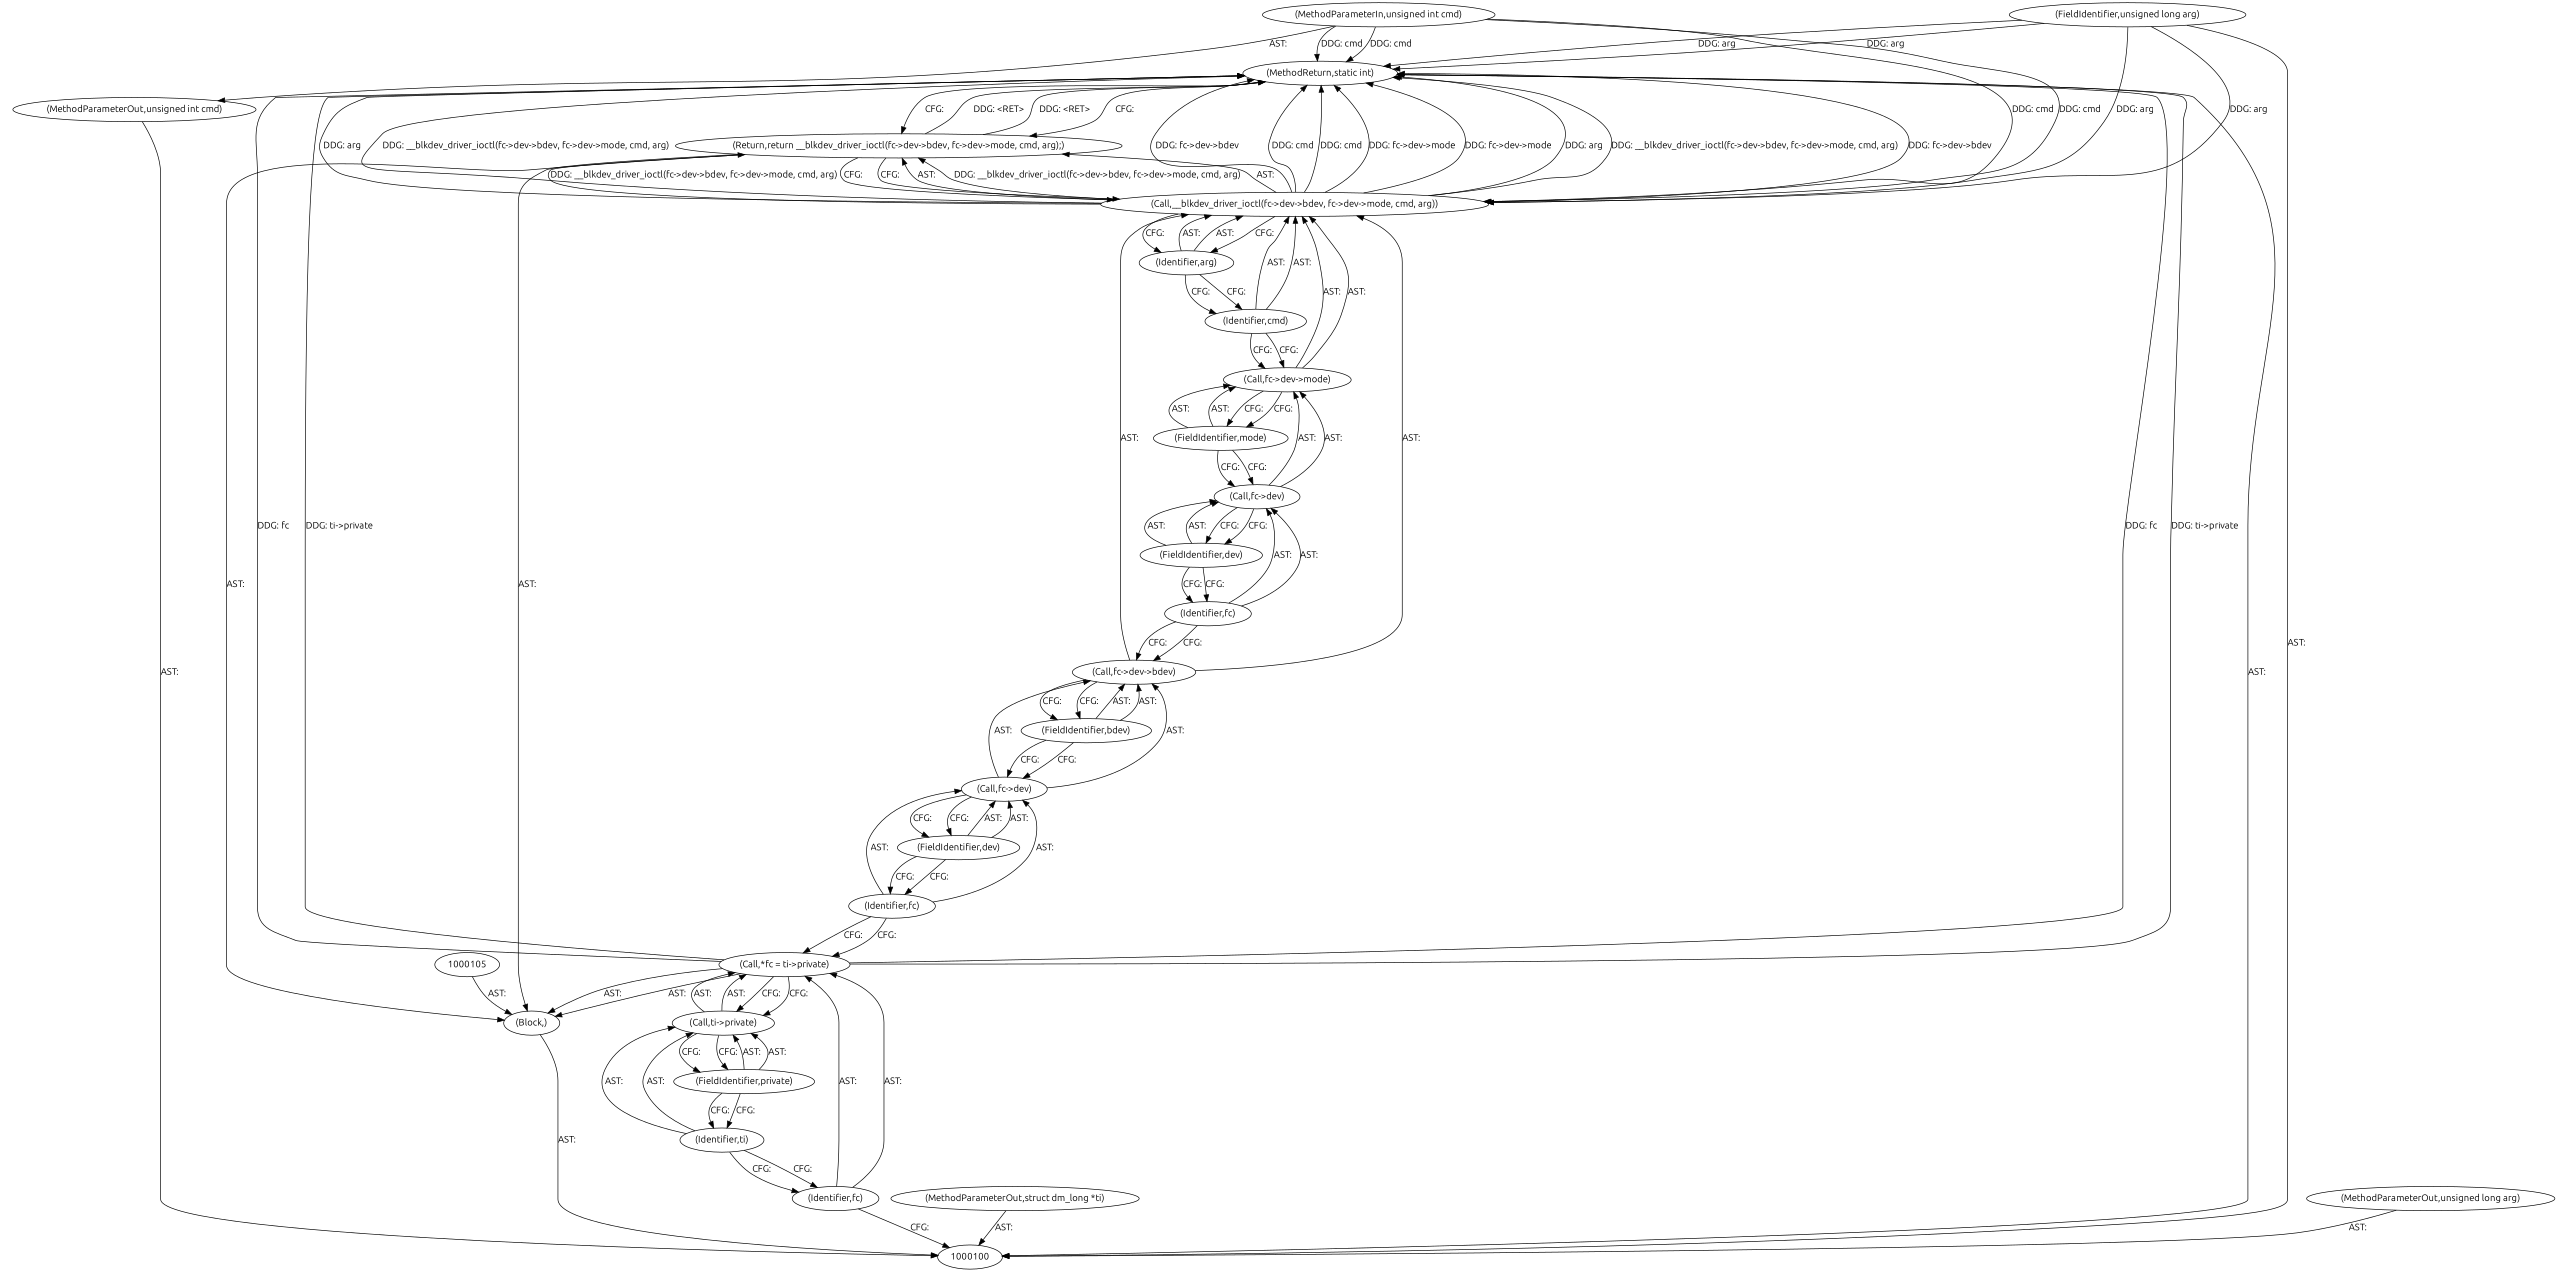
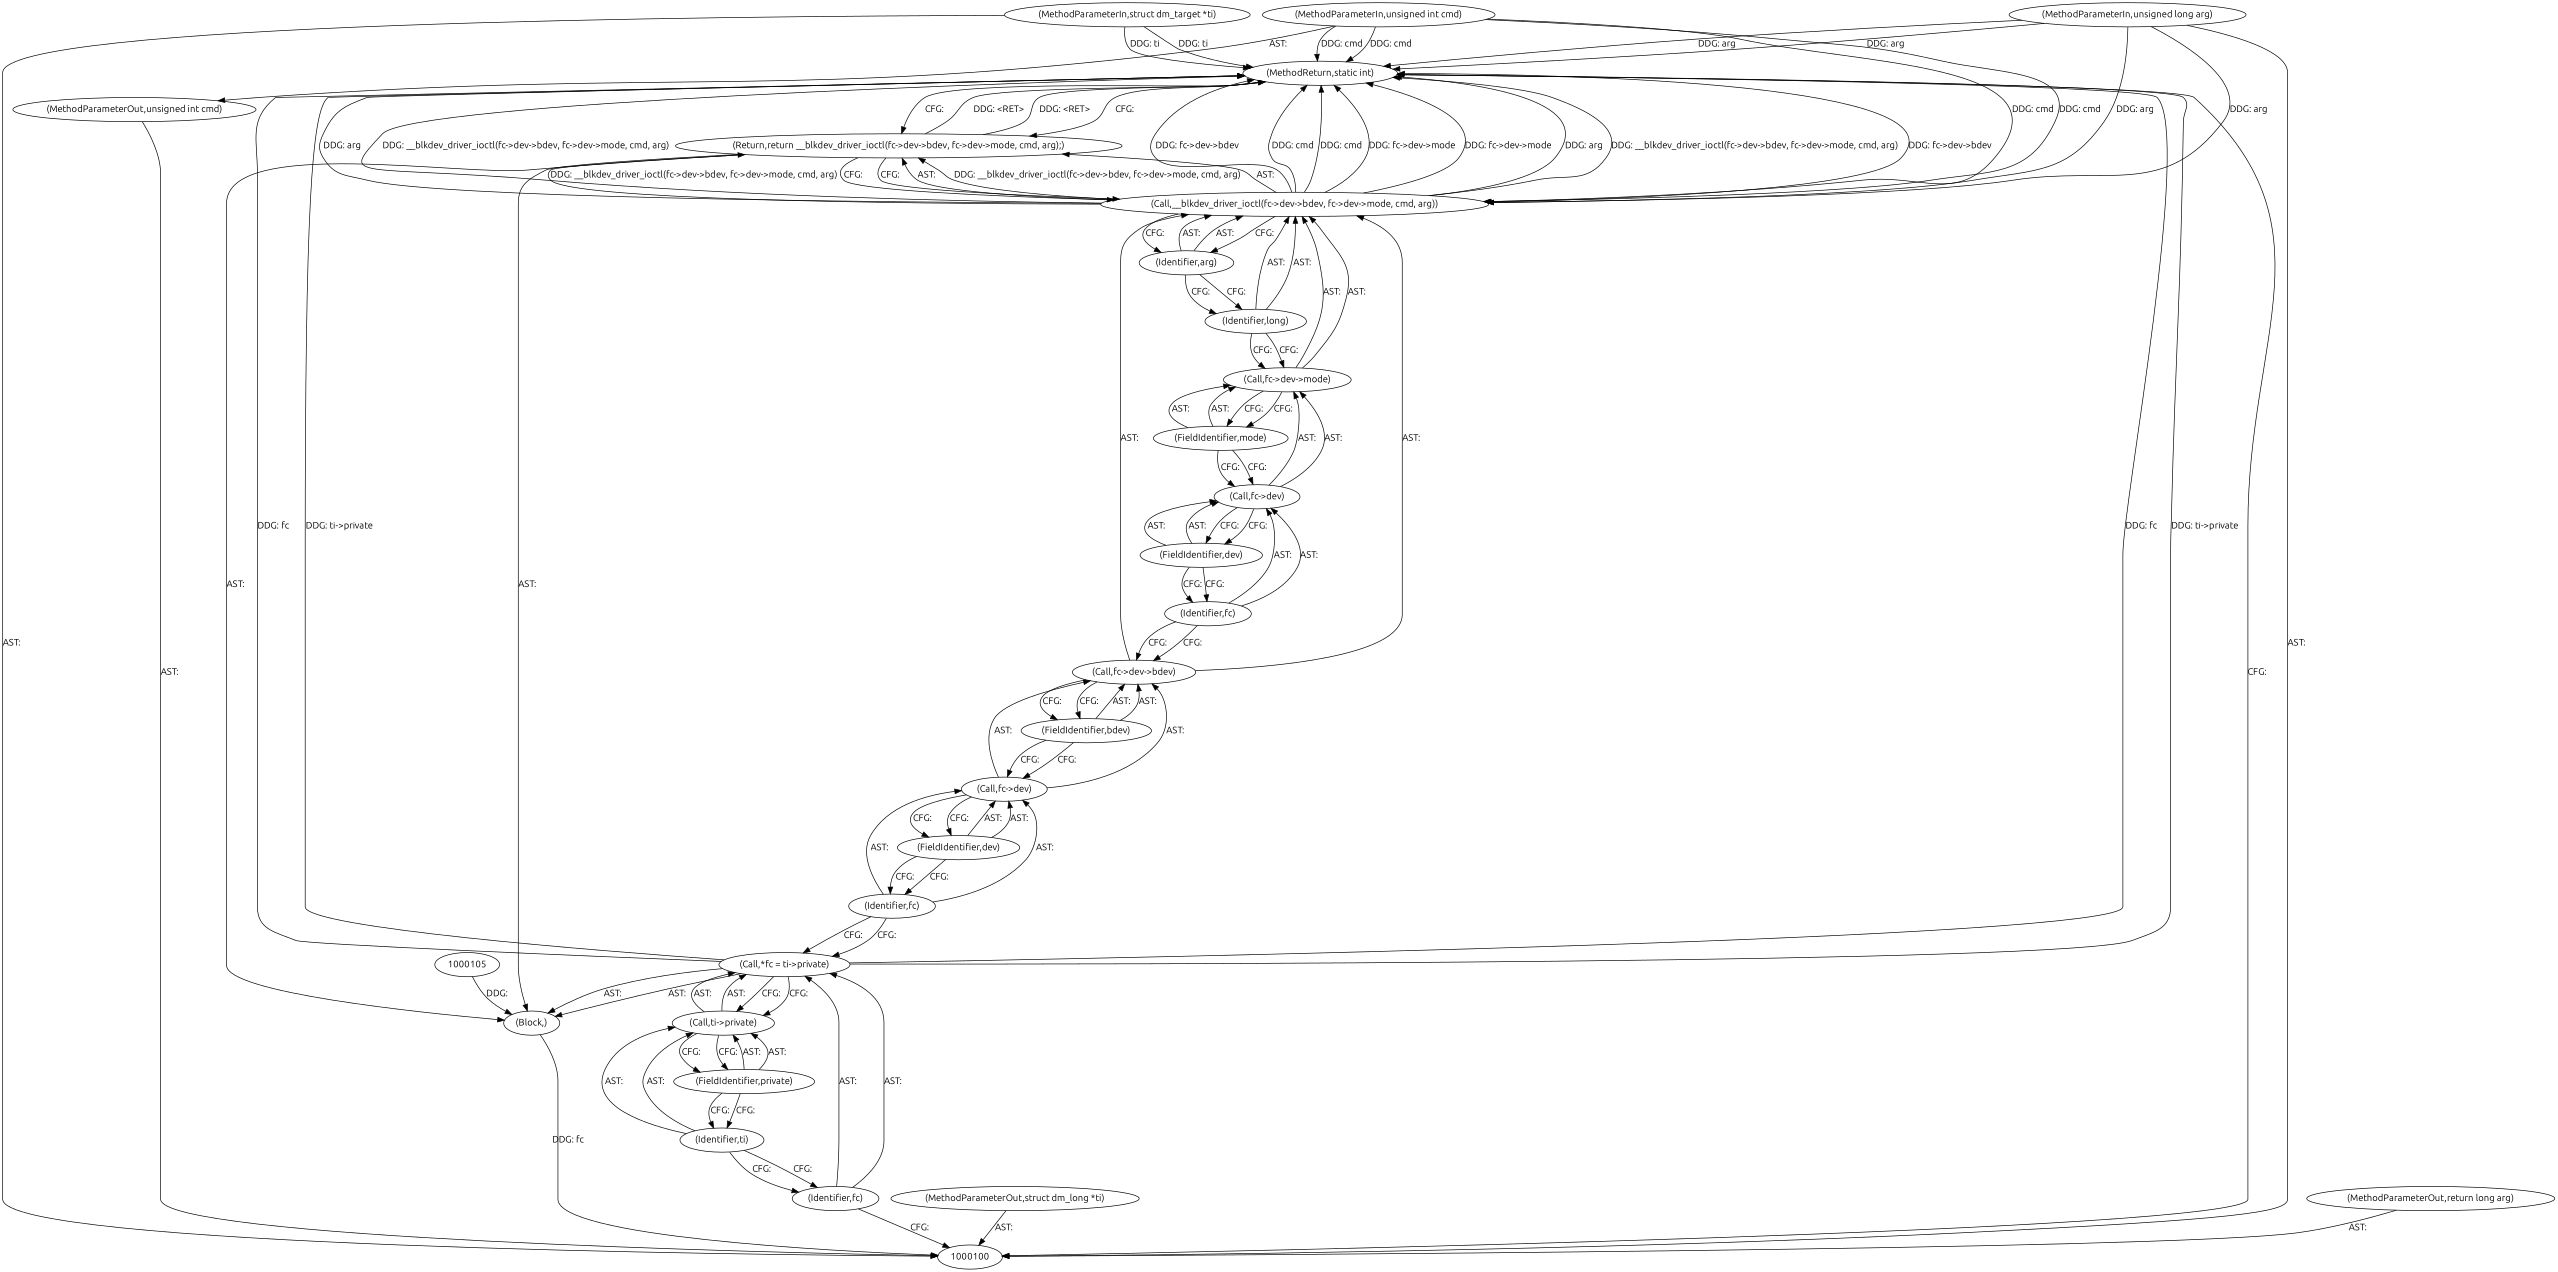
node "(MethodParameterIn,struct dm_target *ti)": added
node "(FieldIdentifier,unsigned long arg)": label "(FieldIdentifier,unsigned long arg)" -> "(MethodParameterIn,unsigned long arg)"
node "(Identifier,cmd)": label "(Identifier,cmd)" -> "(Identifier,long)"
edge "(MethodReturn,static int)" -> "1000100": label "AST: " -> "CFG: "
edge "1000105" -> "(Block,)": label "AST: " -> "DDG: "
edge "(Block,)" -> "1000100": label "AST: " -> "DDG: fc"
node "(MethodParameterOut,unsigned long arg)": label "(MethodParameterOut,unsigned long arg)" -> "(MethodParameterOut,return long arg)"
